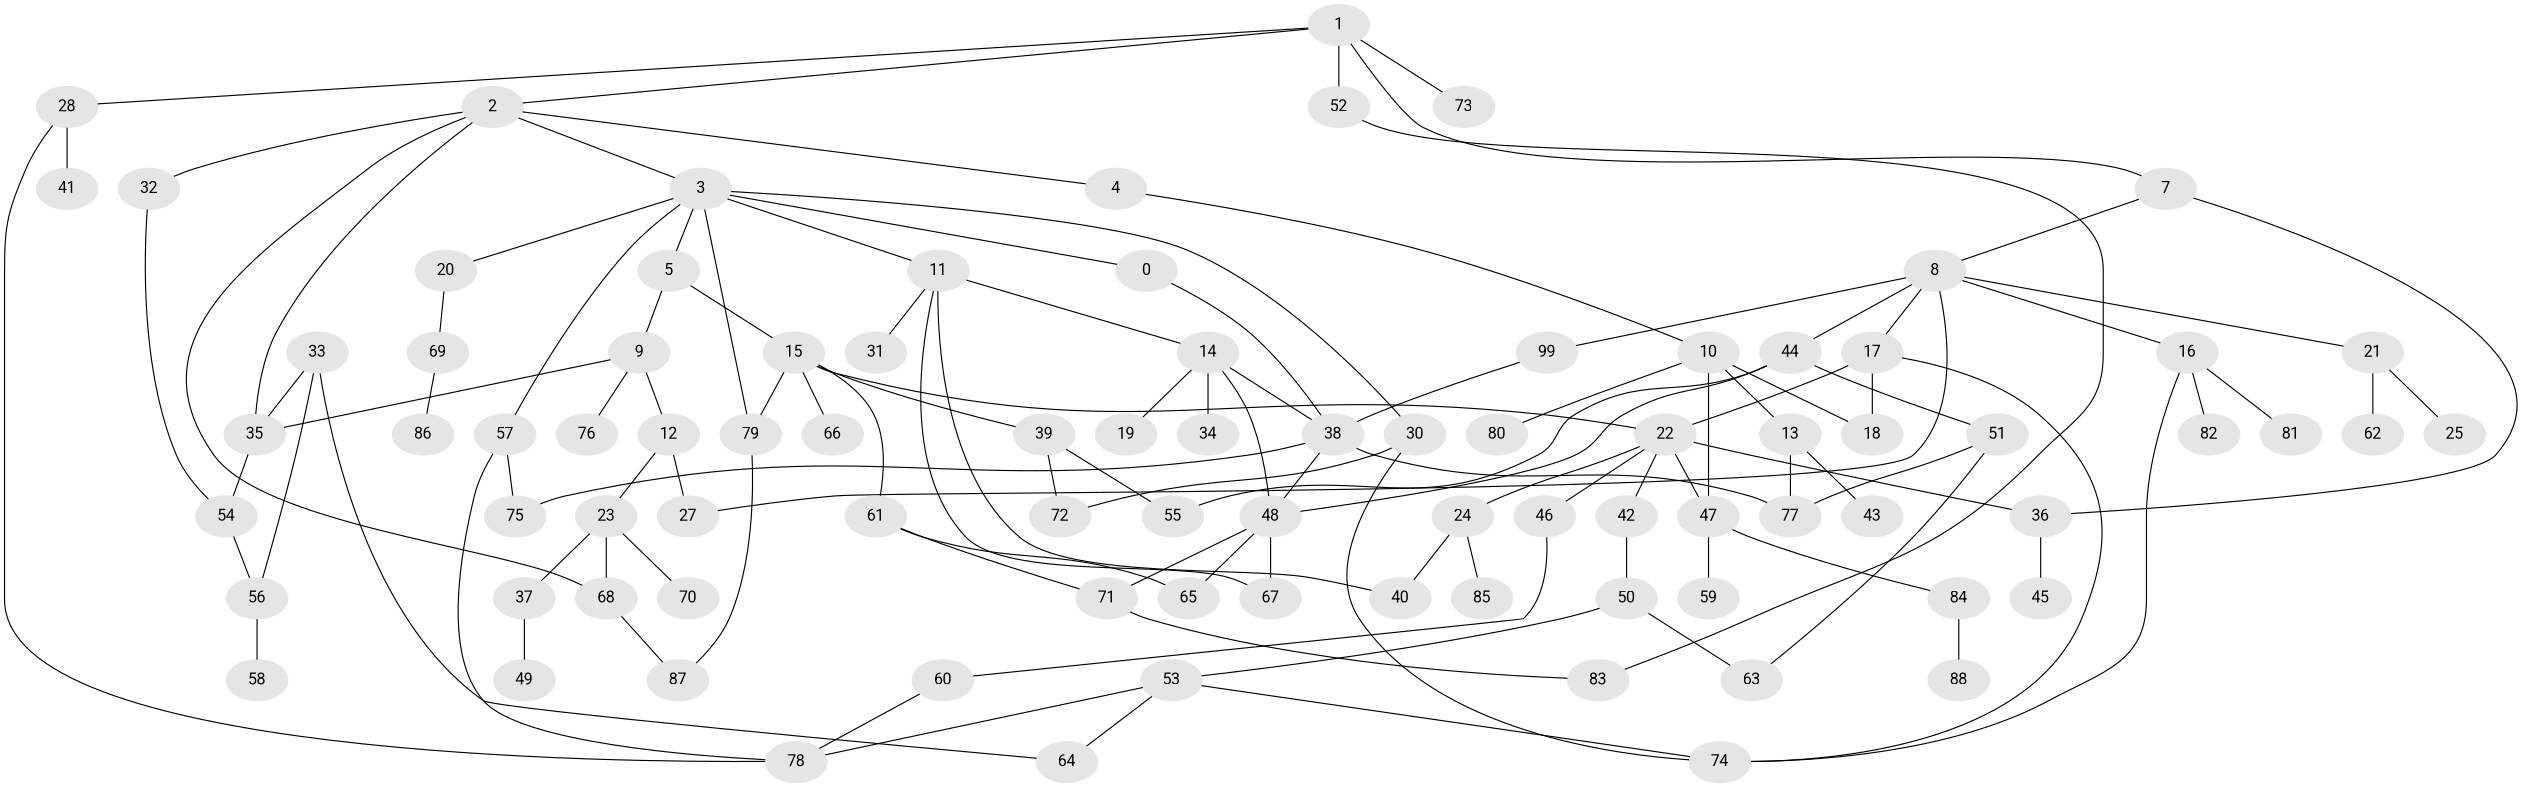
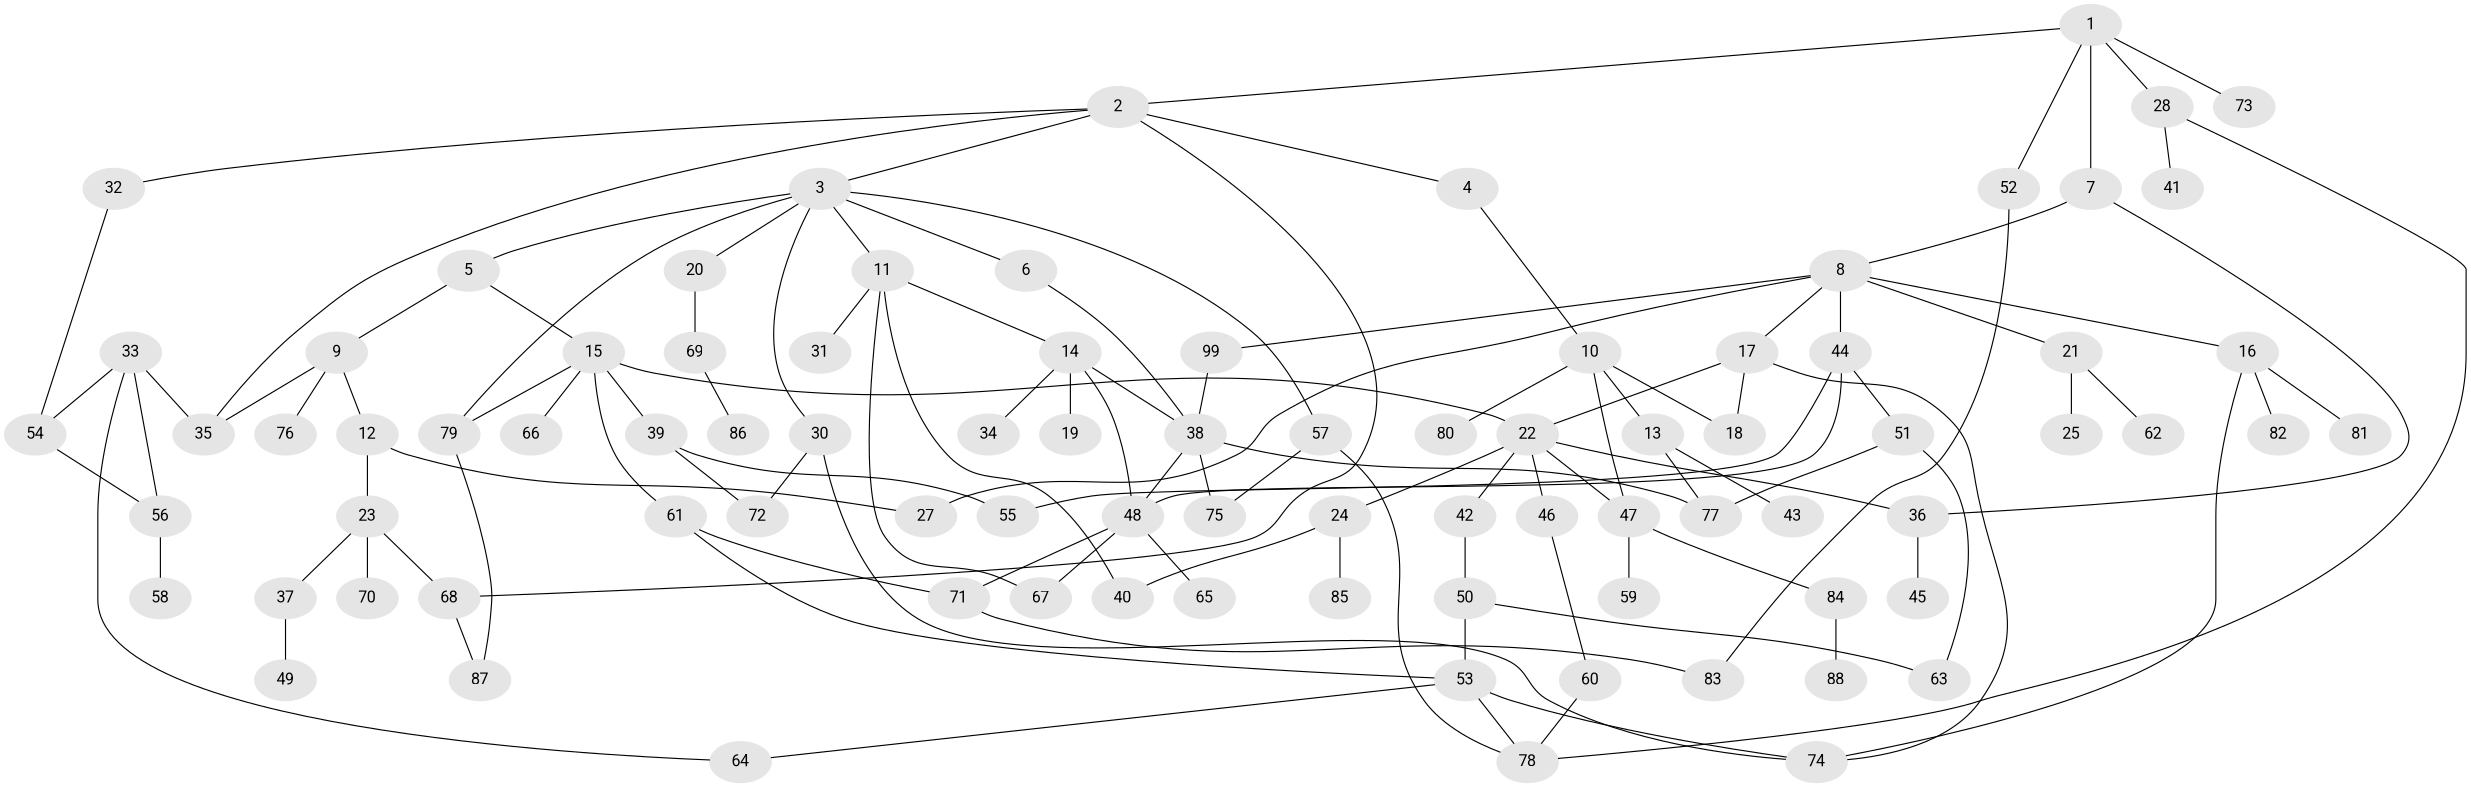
node "0": label "0" -> "6"
edge "35" -- "54": now "33" -- "54"
edge "61" -- "65": now "61" -- "53"
